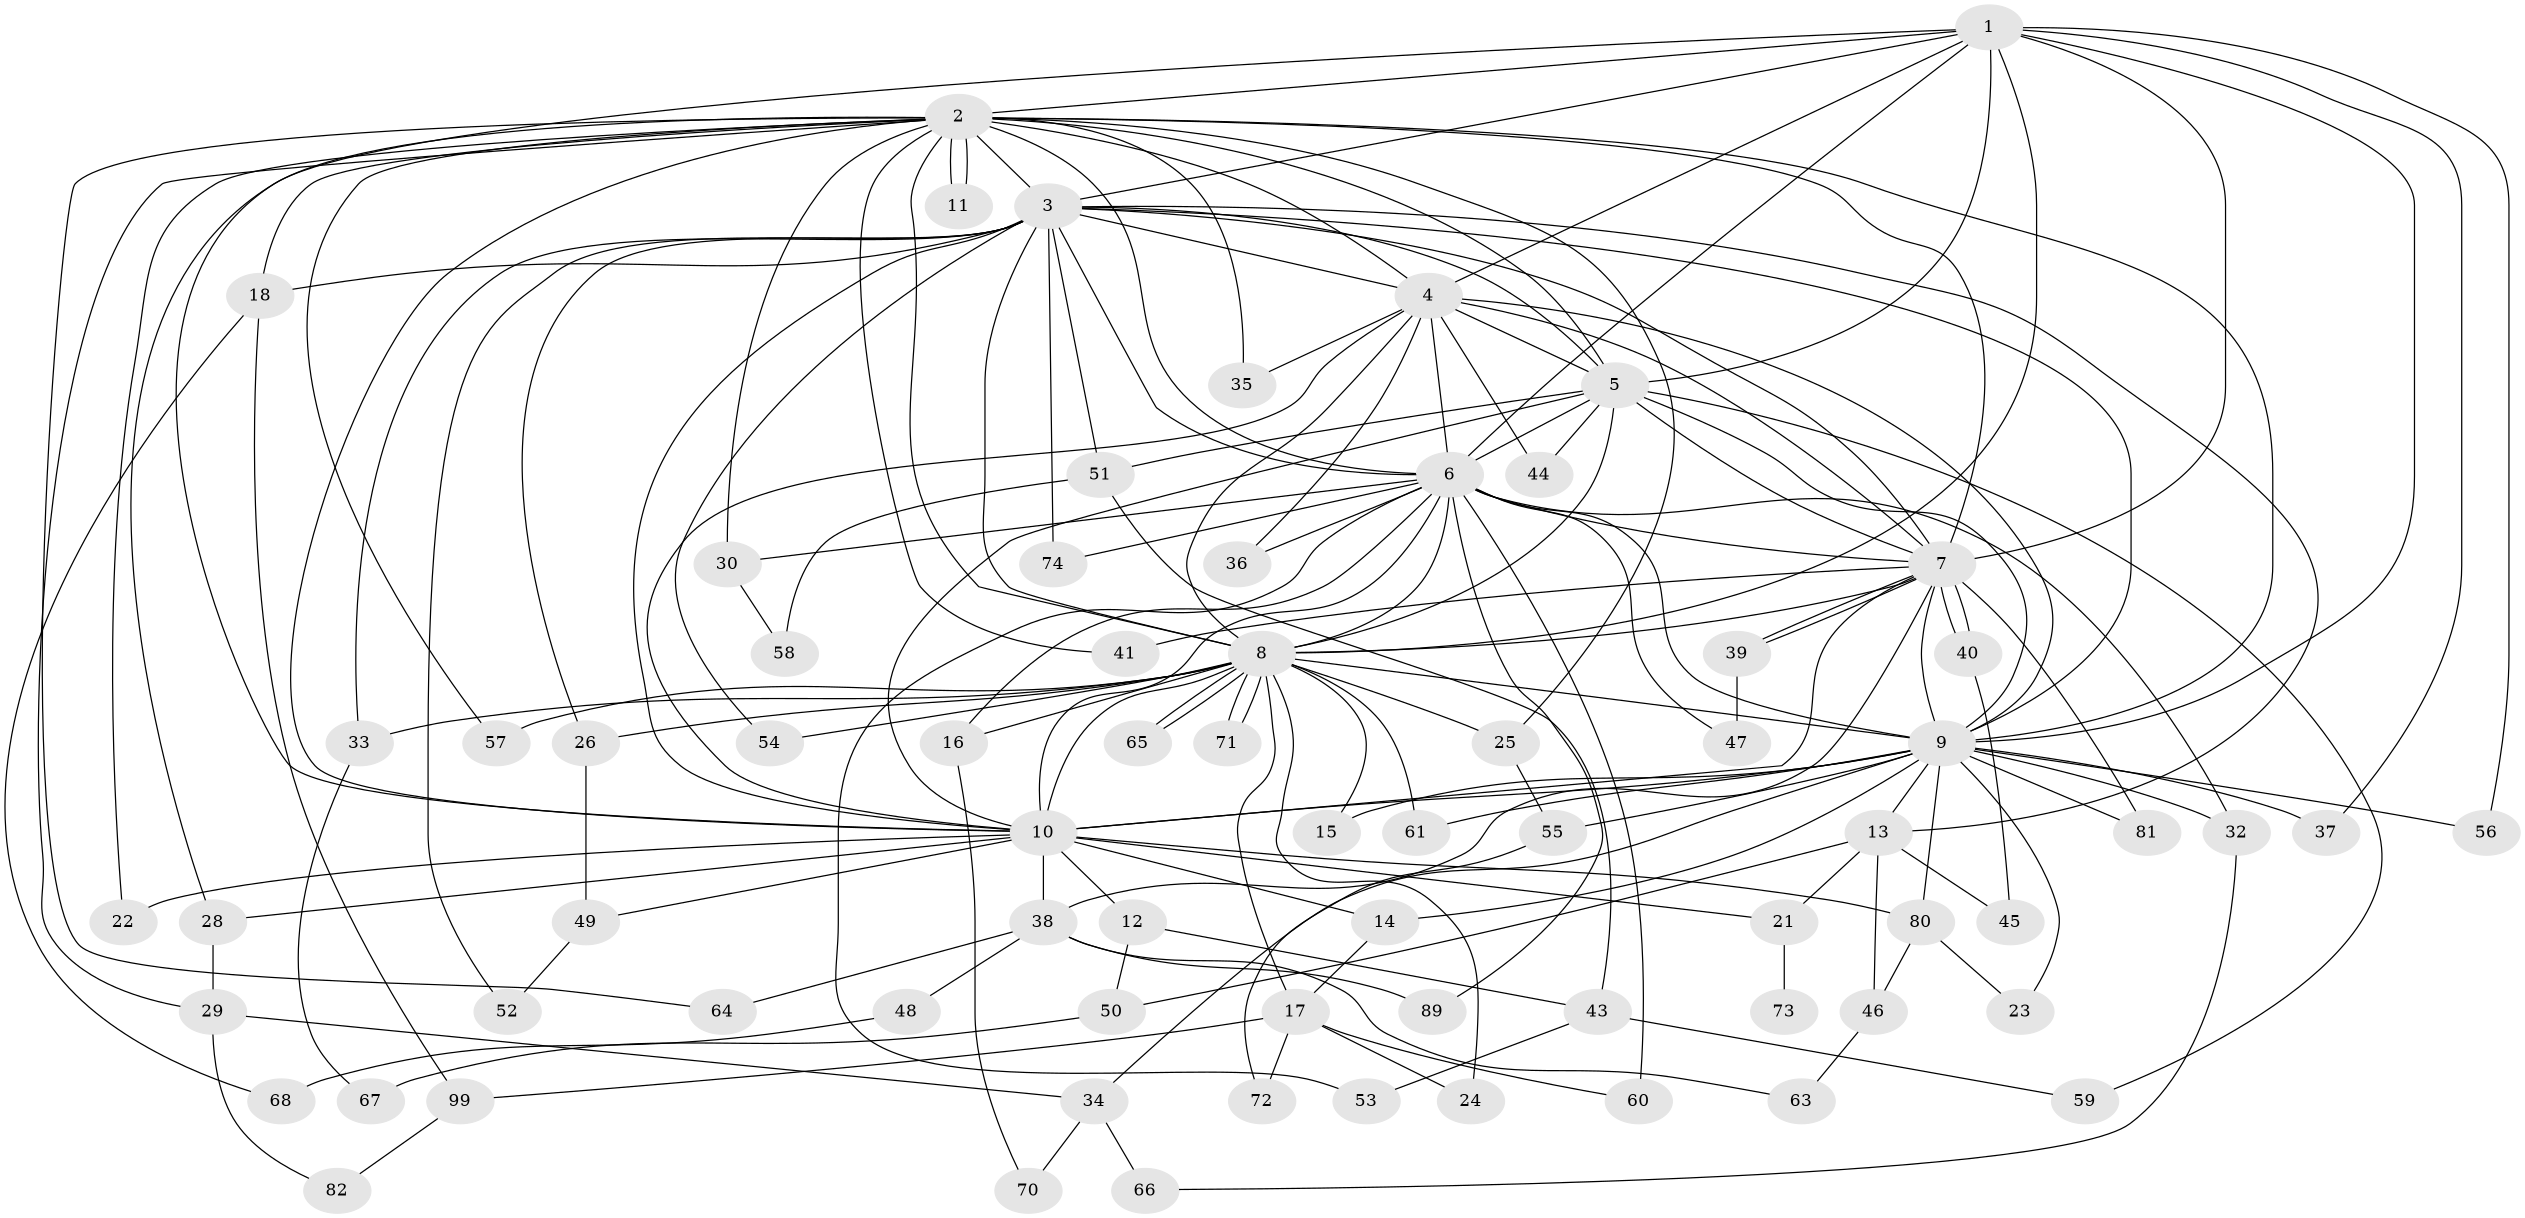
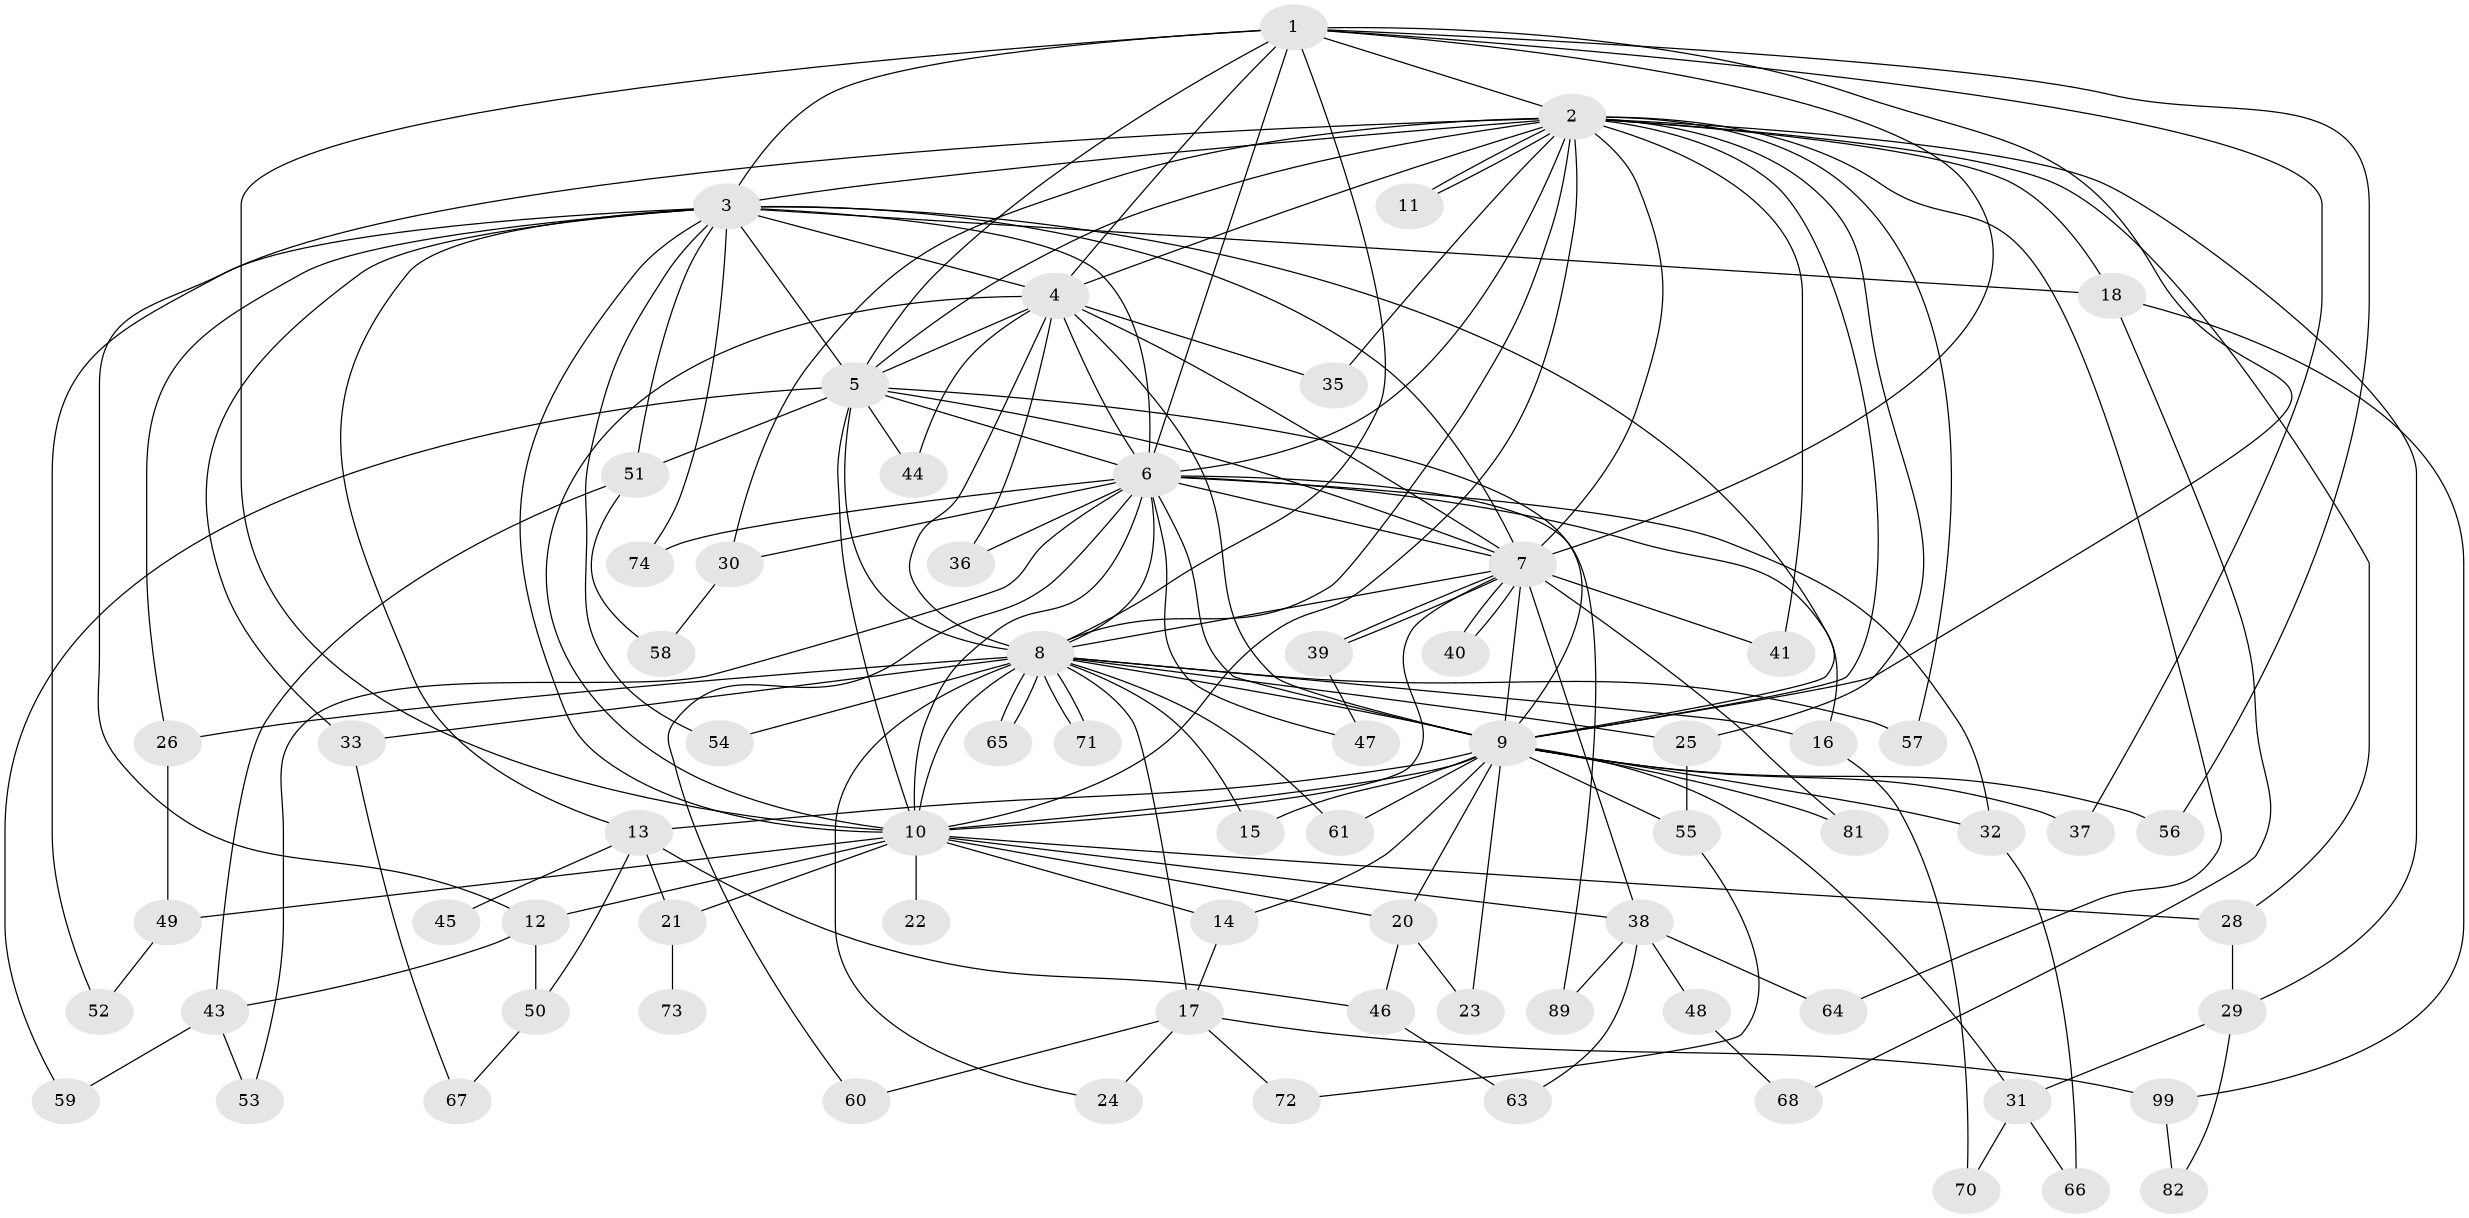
edge "2" -- "22": now "2" -- "12"
edge "3" -- "8": removed
edge "40" -- "45": removed
node "80": label "80" -> "20"
node "34": label "34" -> "31"
